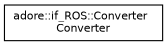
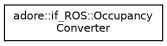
node "adore::if_ROS::Converter Converter": label "adore::if_ROS::Converter Converter" -> "adore::if_ROS::Occupancy Converter"
